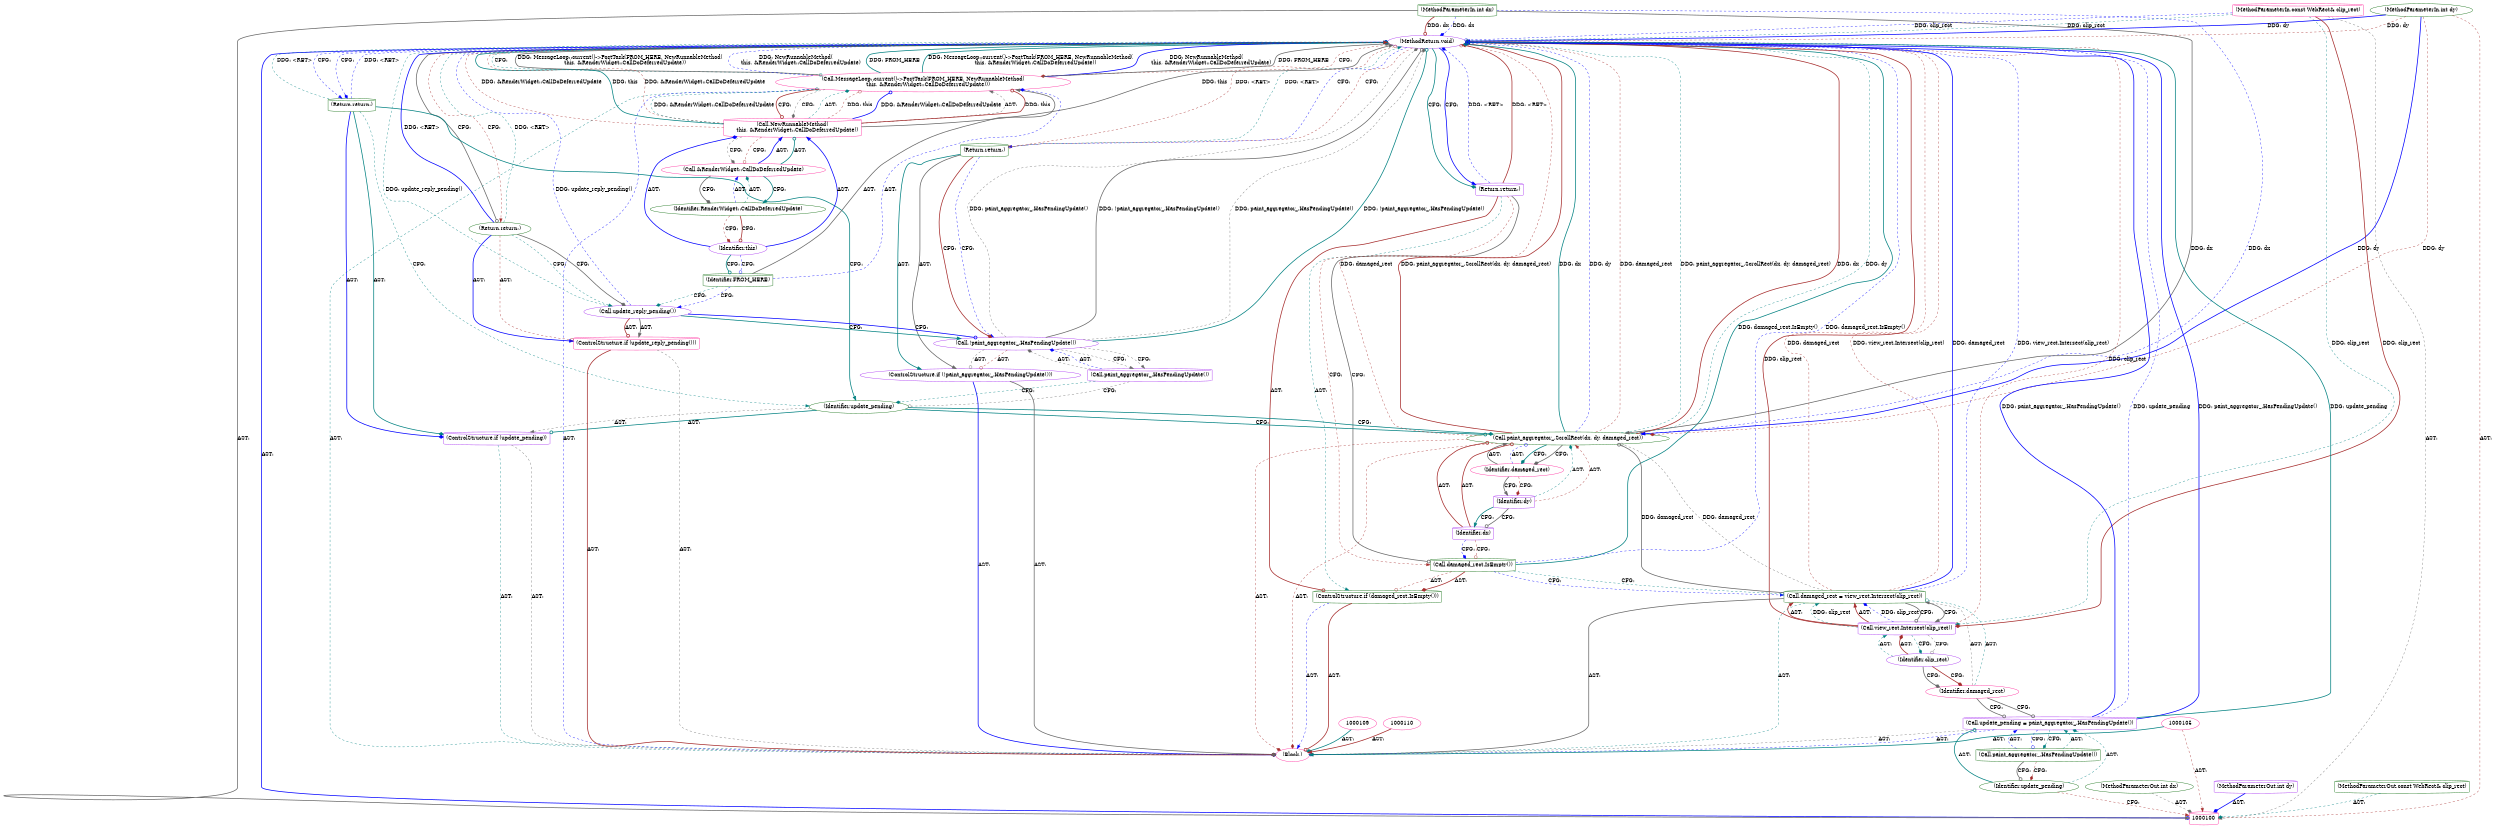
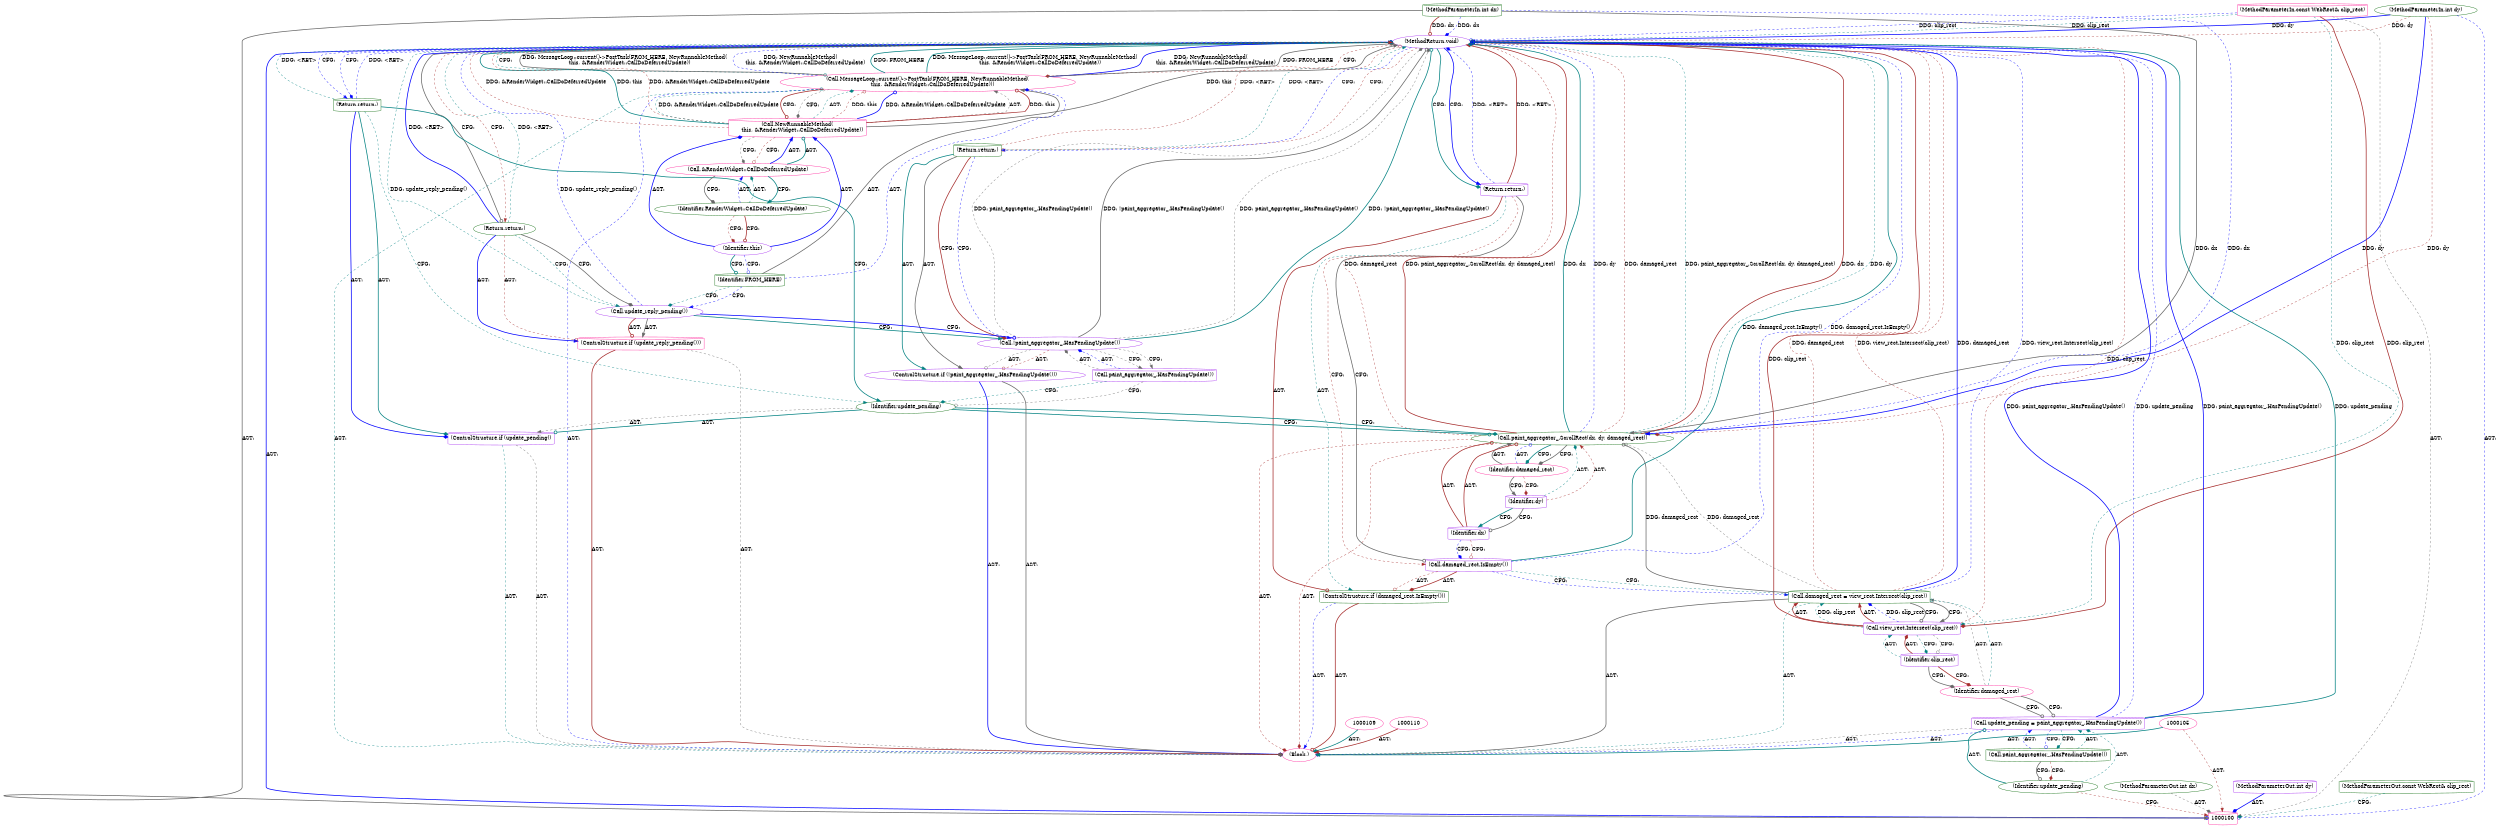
edge "(MethodParameterIn,int dy)" -> "1000100": color brown -> blue
node "(Call,damaged_rect.IsEmpty())": color darkgreen -> purple
node "(Identifier,clip_rect)": shape ellipse -> cylinder
edge "(MethodParameterOut,const WebRect& clip_rect)" -> "1000100": label "AST: " -> "CFG: "
